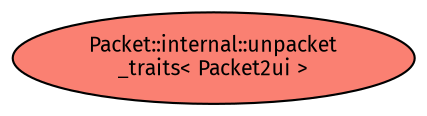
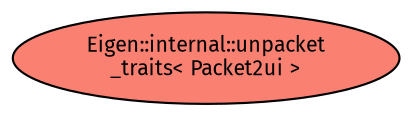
node "Packet::internal::unpacket _traits< Packet2ui >": label "Packet::internal::unpacket _traits< Packet2ui >" -> "Eigen::internal::unpacket _traits< Packet2ui >"
